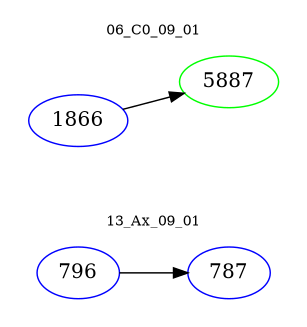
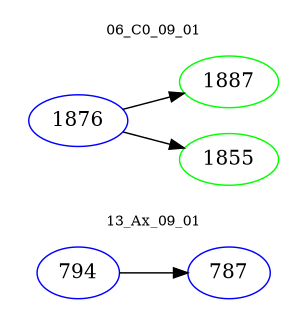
node "5887": label "5887" -> "1887"
node "1866": label "1866" -> "1876"
node "1855": added
node "796": label "796" -> "794"
